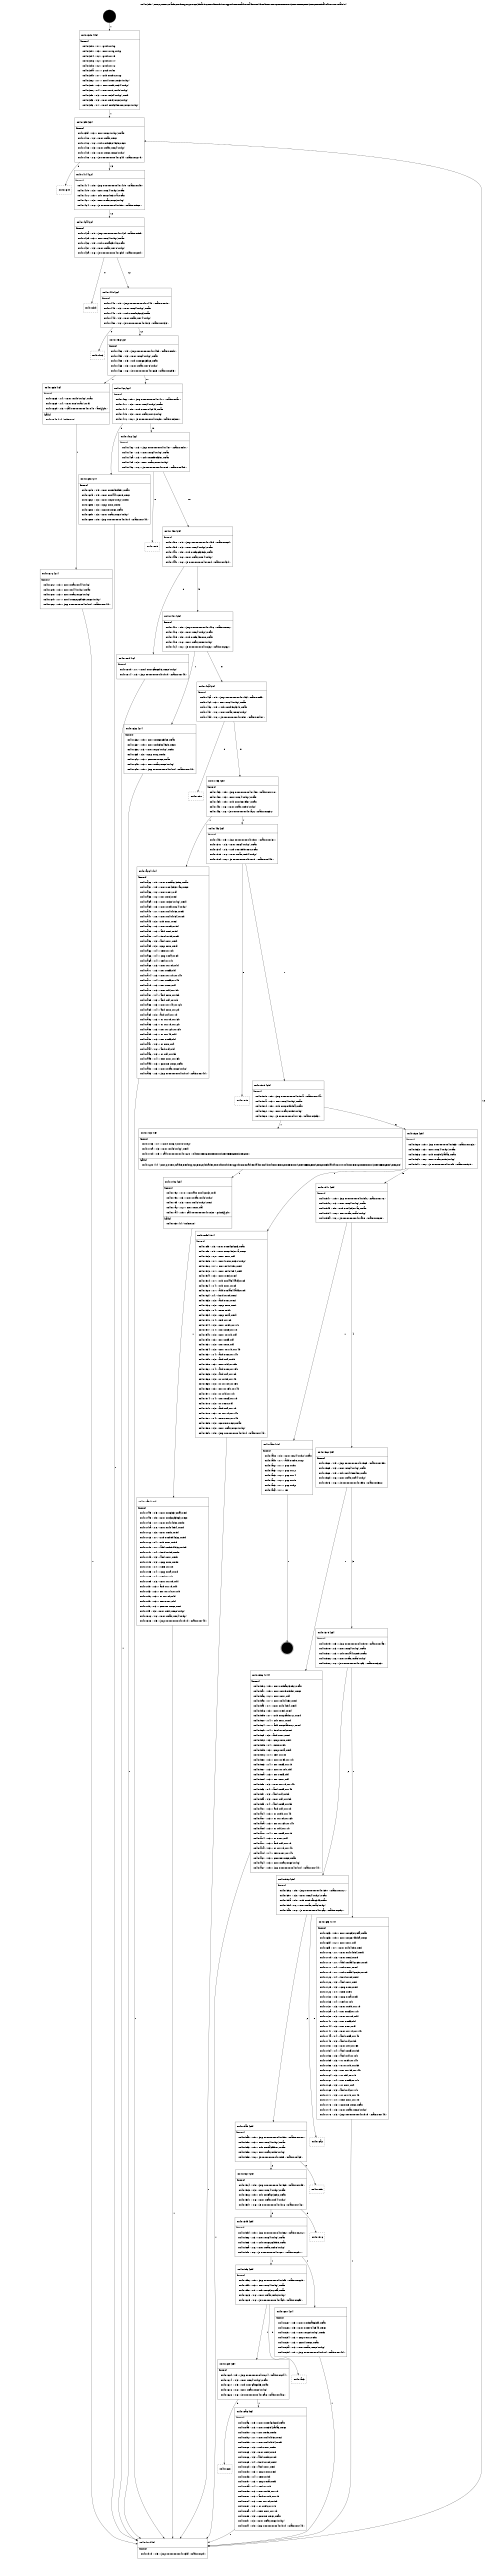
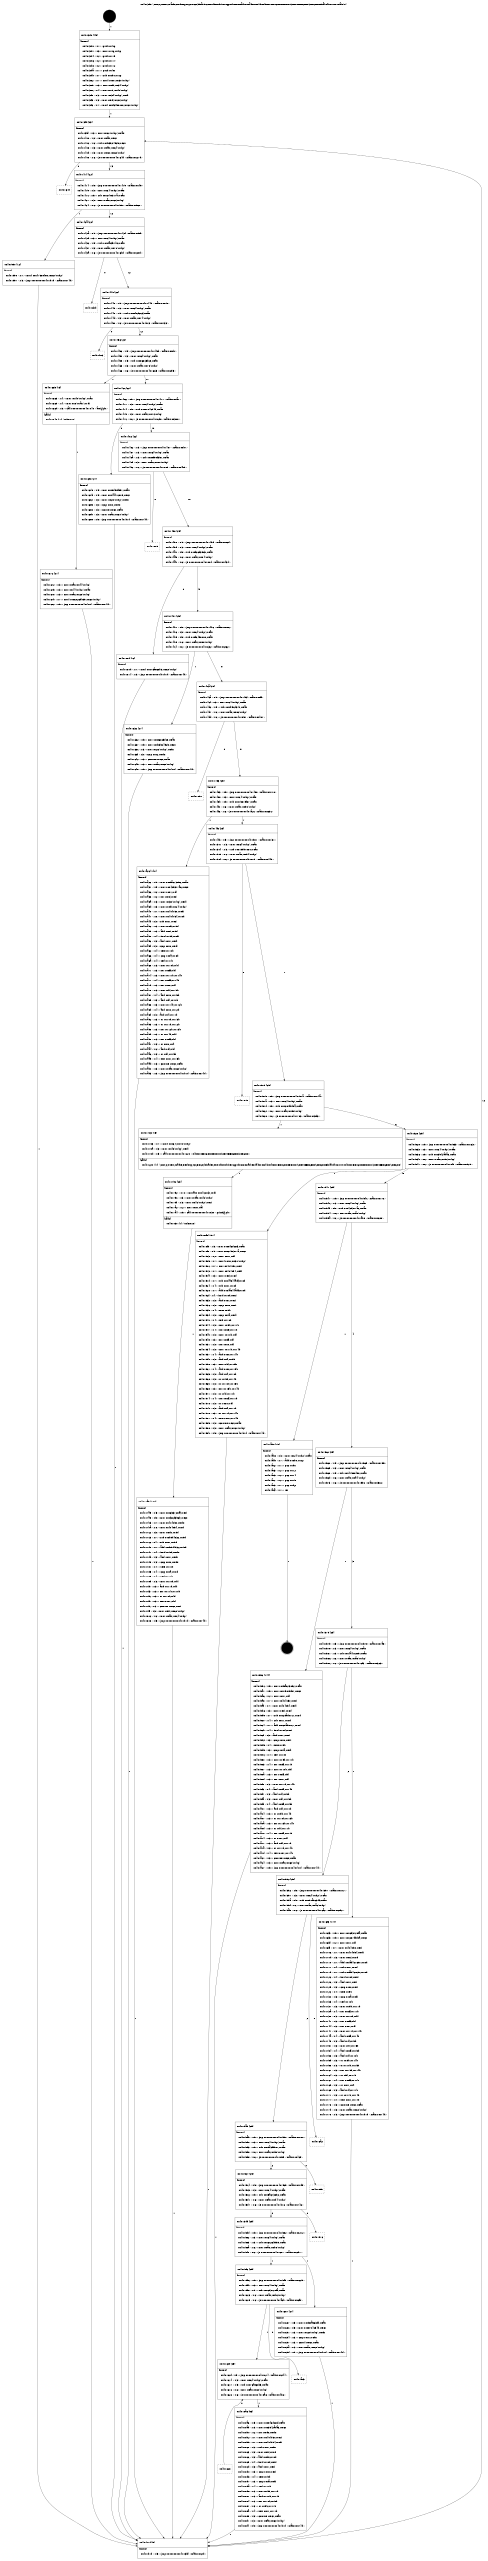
node "0x401990 [12]": added
edge "0x40160f [25]" -> "0x401628": reversed
